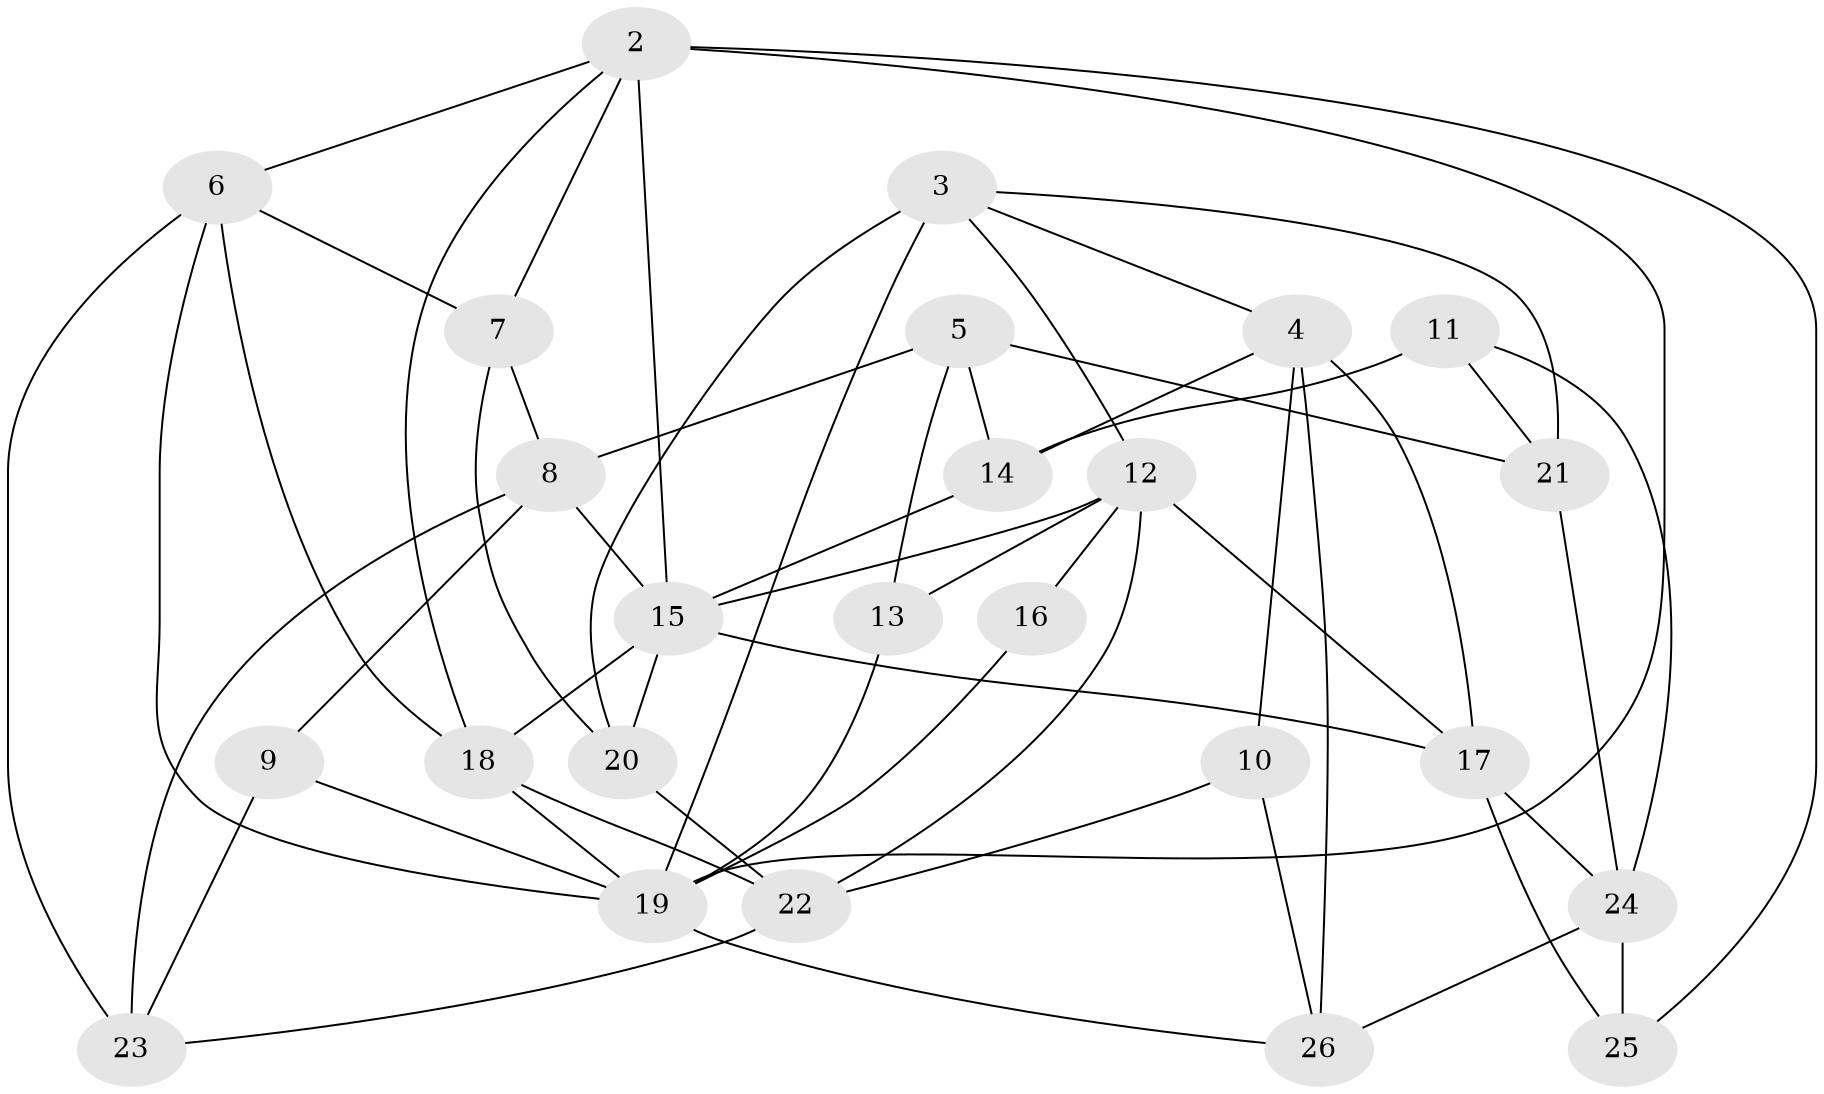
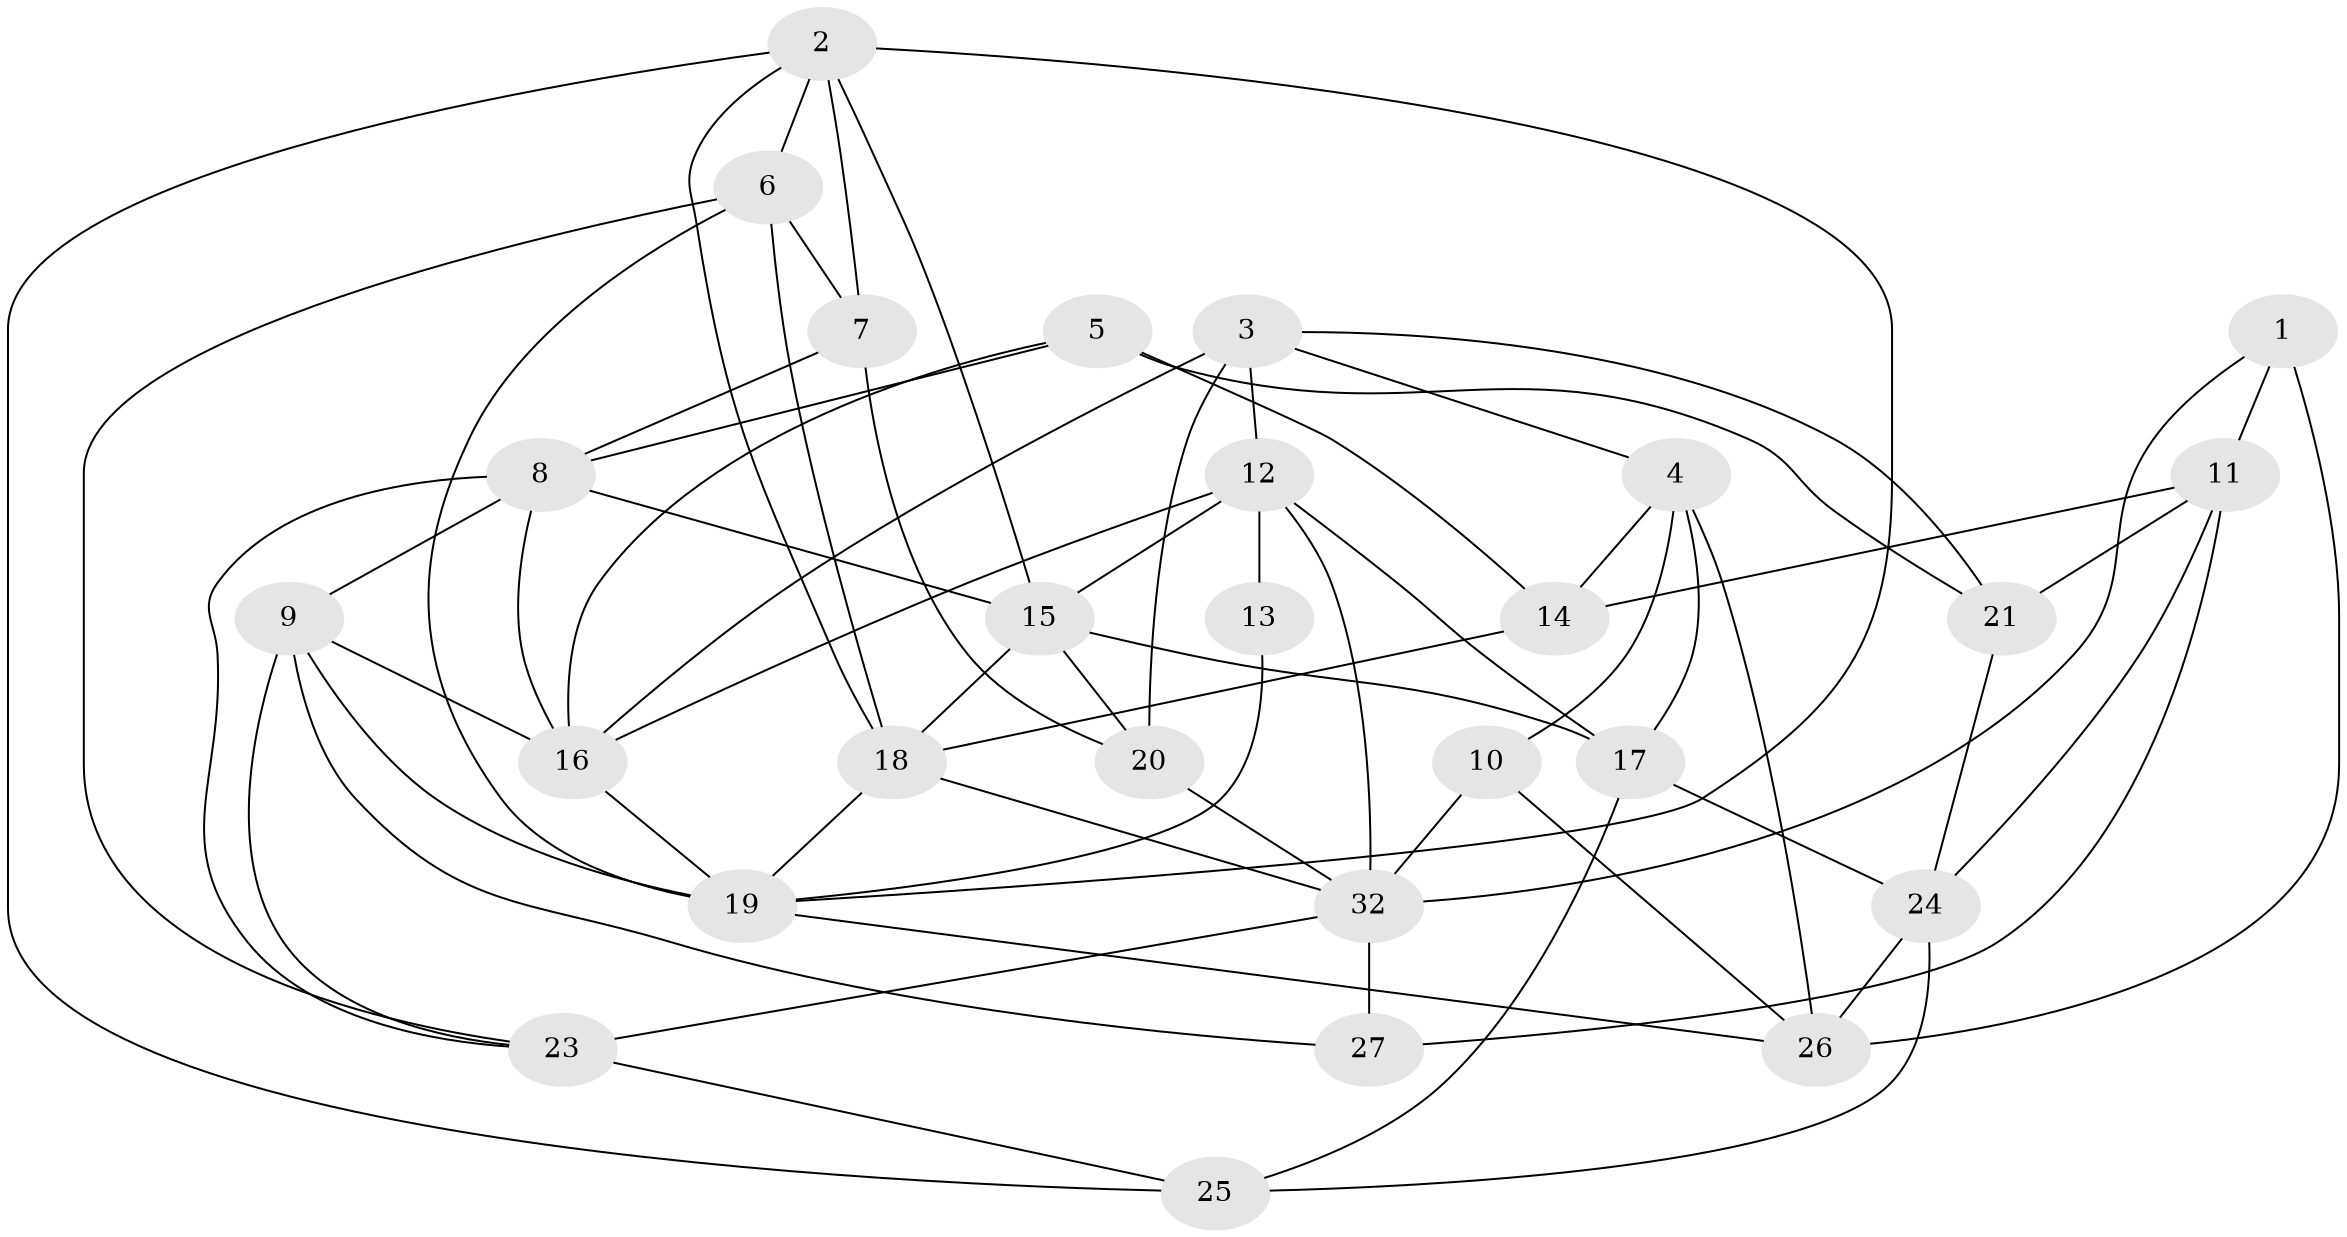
node "1": added
edge "5" -- "13": now "5" -- "16"
edge "3" -- "19": now "3" -- "16"
edge "14" -- "15": now "14" -- "18"
edge "8" -- "16": added
edge "9" -- "16": added
node "22": label "22" -> "32"
node "27": added
edge "23" -- "25": added
